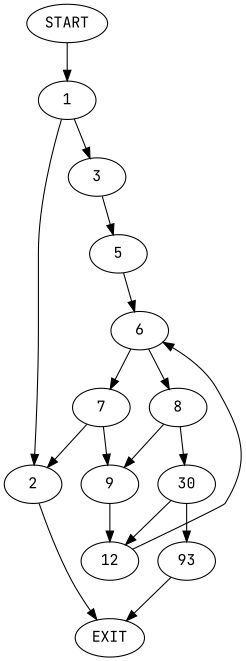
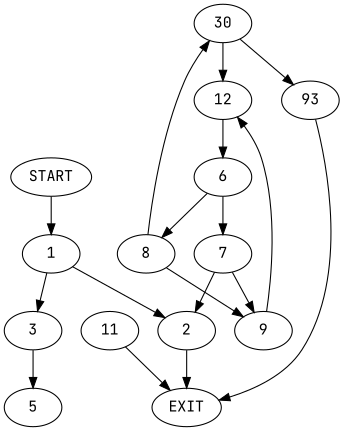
edge "5" -> "6": removed
node "11": added
